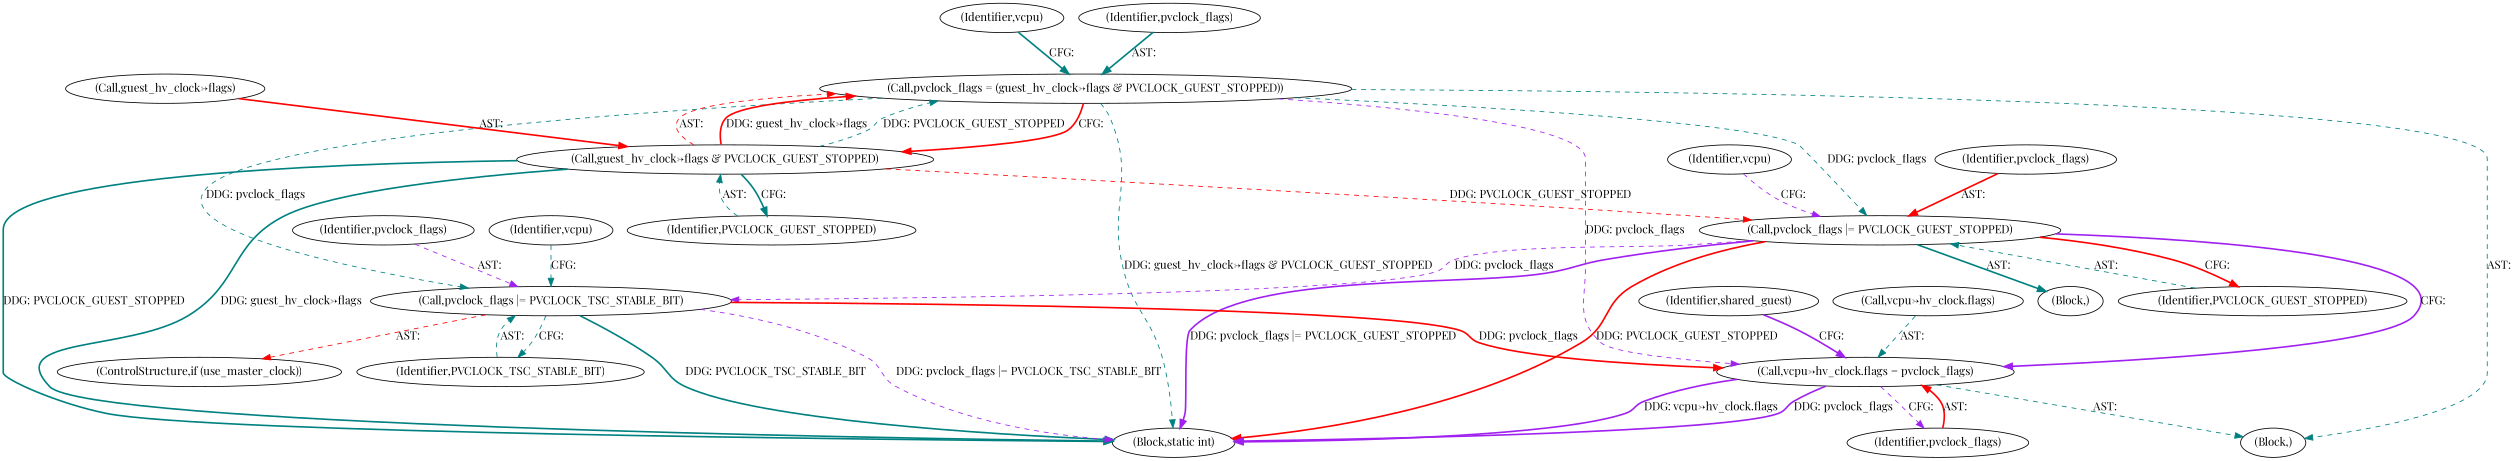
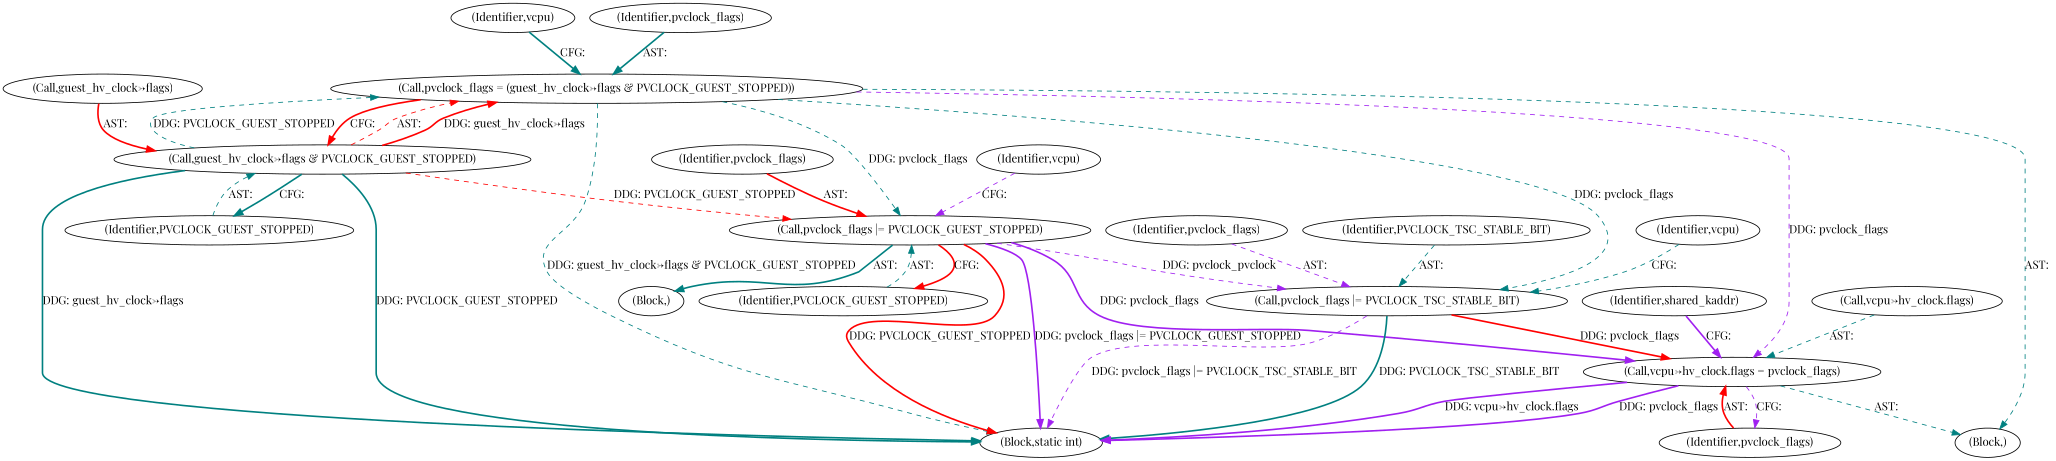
edge "(Call,pvclock_flags |= PVCLOCK_GUEST_STOPPED)" -> "(Call,pvclock_flags |= PVCLOCK_TSC_STABLE_BIT)": label "DDG: pvclock_flags" -> "DDG: pvclock_pvclock"
node "(Identifier,shared_guest)": label "(Identifier,shared_guest)" -> "(Identifier,shared_kaddr)"
edge "(Call,pvclock_flags |= PVCLOCK_GUEST_STOPPED)" -> "(Call,vcpu->hv_clock.flags = pvclock_flags)": label "CFG: " -> "DDG: pvclock_flags"
edge "(Call,pvclock_flags |= PVCLOCK_TSC_STABLE_BIT)" -> "(Identifier,PVCLOCK_TSC_STABLE_BIT)": removed, label "CFG:"
node "(ControlStructure,if (use_master_clock))": removed
